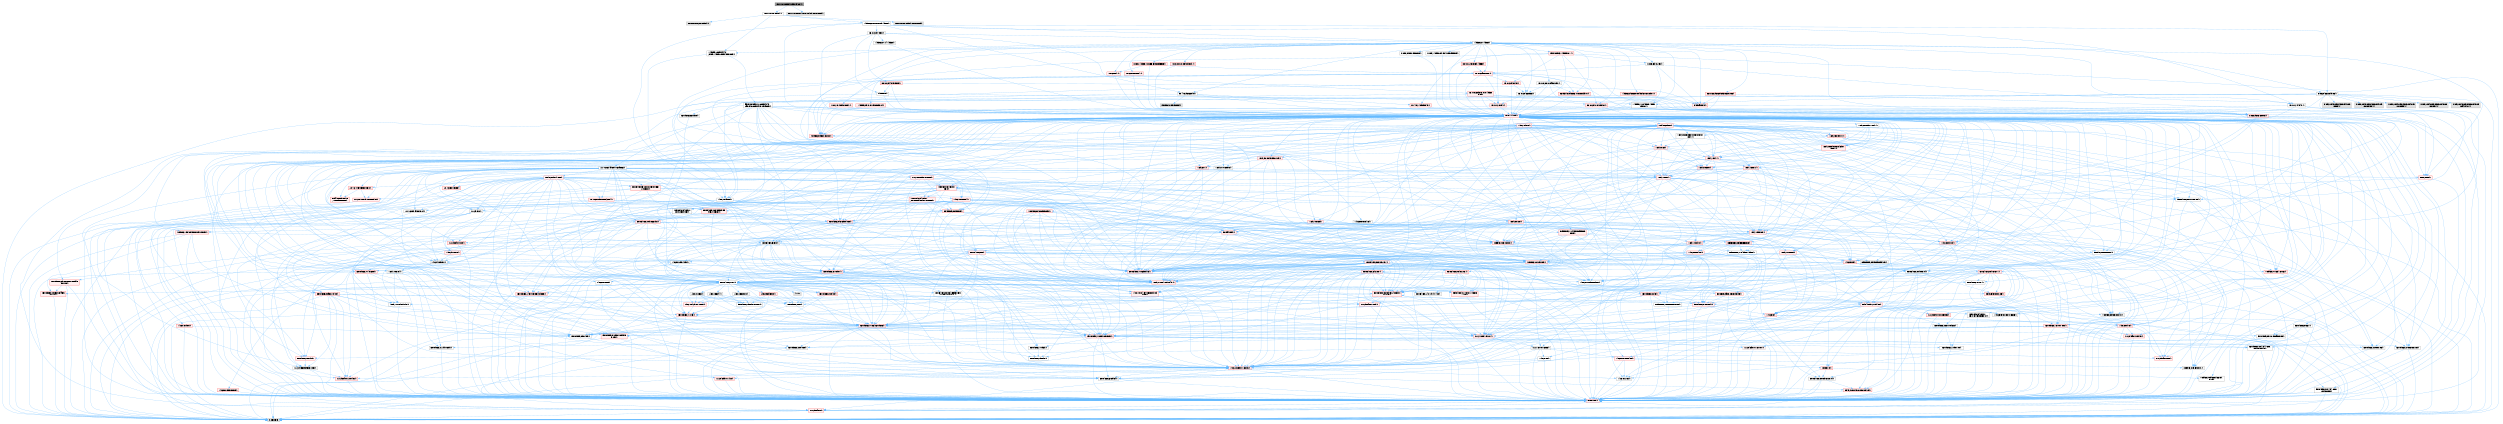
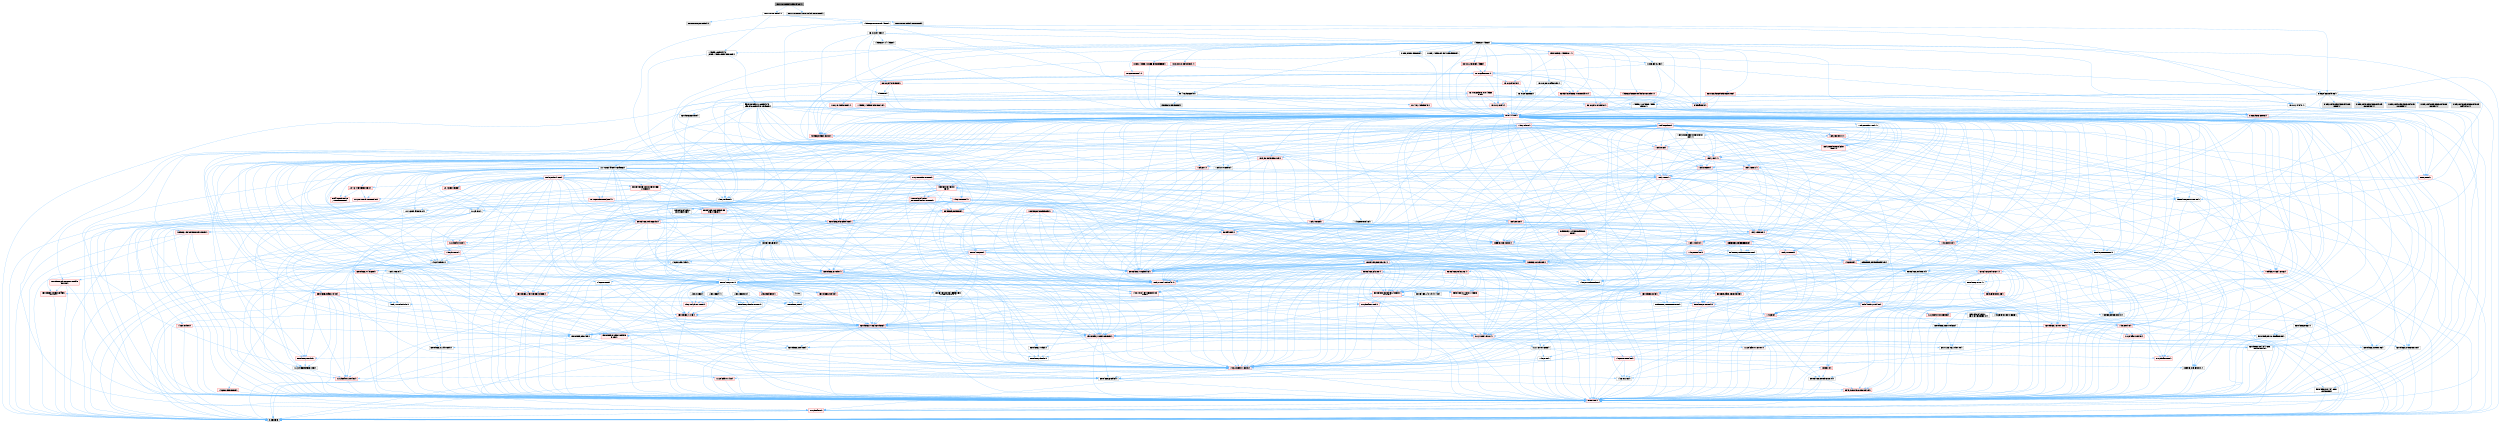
node "Input/Reply.h": removed
node "Widgets/TextNamespaceFwd.h": label "Widgets/TextNamespaceFwd.h" -> "Widgets/WidgetPixelSnapping.h"
node "Delegates/InvalidateWidget.h": label "Delegates/InvalidateWidget.h" -> "Delegates/IDelegateInstance.h"
node "Templates/AndOrNot.h": label "Templates/AndOrNot.h" -> "EnumAsByte/AndOrNot.h"
node "UObject/UObjectHierarchy Fwd.h": removed
